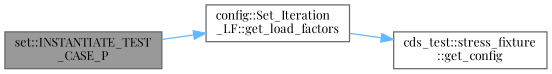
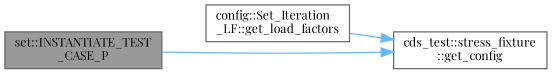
edge "set::INSTANTIATE_TEST _CASE_P" -> "config::Set_Iteration _LF::get_load_factors": now "set::INSTANTIATE_TEST _CASE_P" -> "cds_test::stress_fixture ::get_config"
